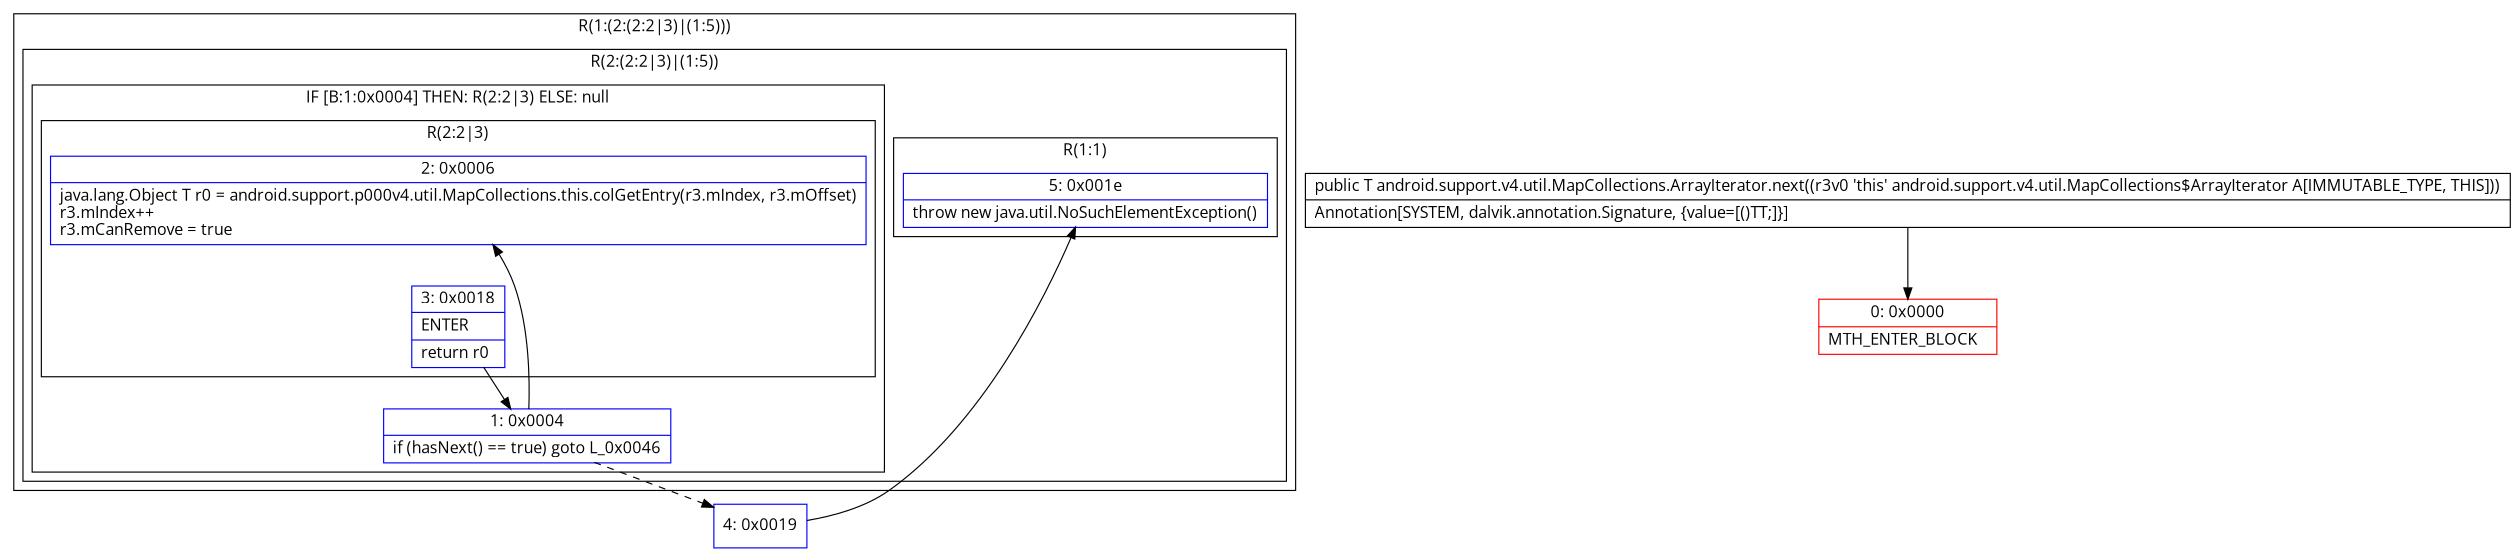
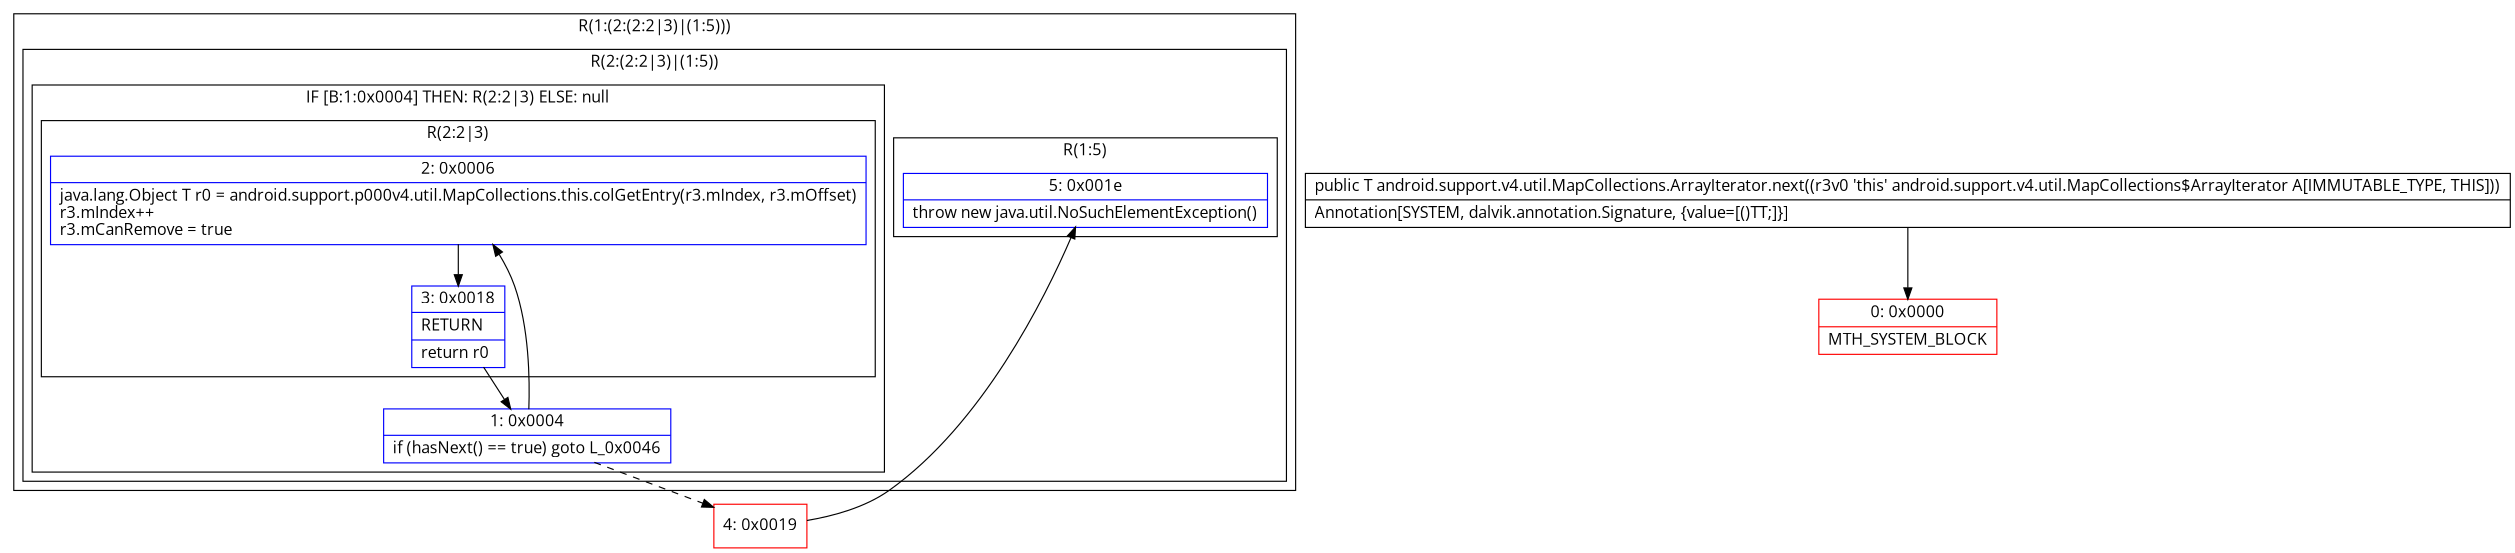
cluster "R(1:1)": label "R(1:1)" -> "R(1:5)"
edge "2: 0x0006" -> "3: 0x0018": added
node "3: 0x0018": text "ENTER" -> "RETURN"
node "0: 0x0000": text "MTH_ENTER_BLOCK" -> "MTH_SYSTEM_BLOCK"
node "4: 0x0019": color blue -> red
